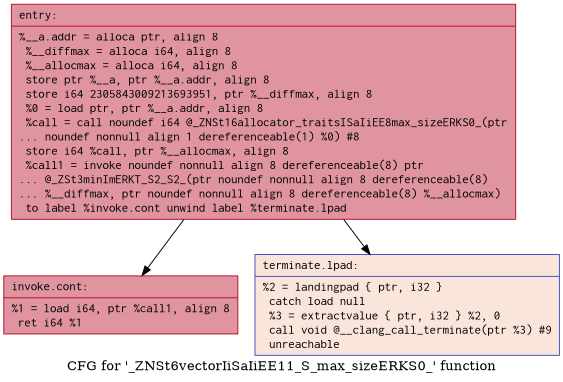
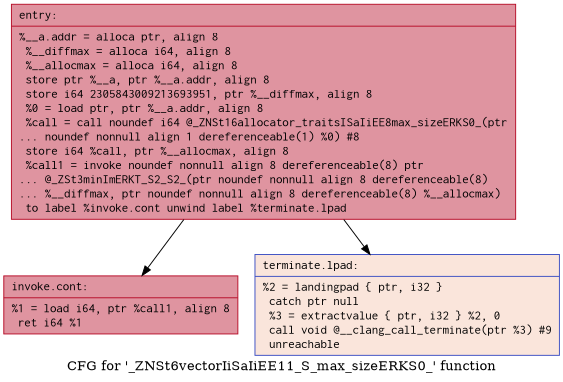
node "terminate.lpad:": text "catch load null" -> "catch ptr null"
